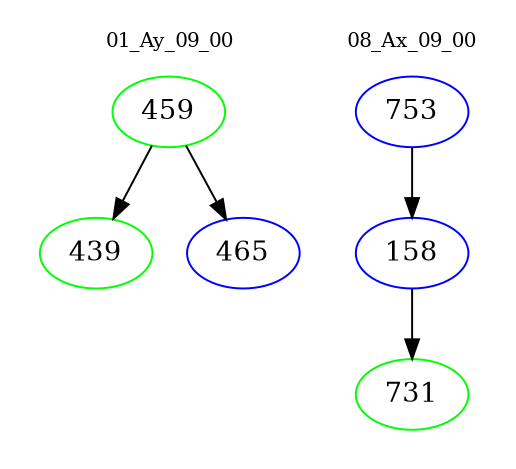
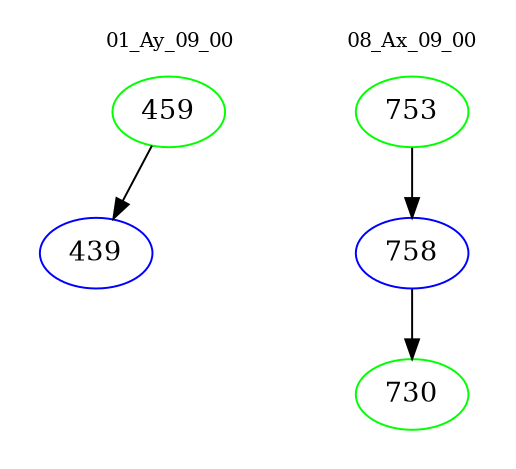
node "753": color blue -> green
node "439": color green -> blue
node "465": removed
node "158": label "158" -> "758"
node "731": label "731" -> "730"
